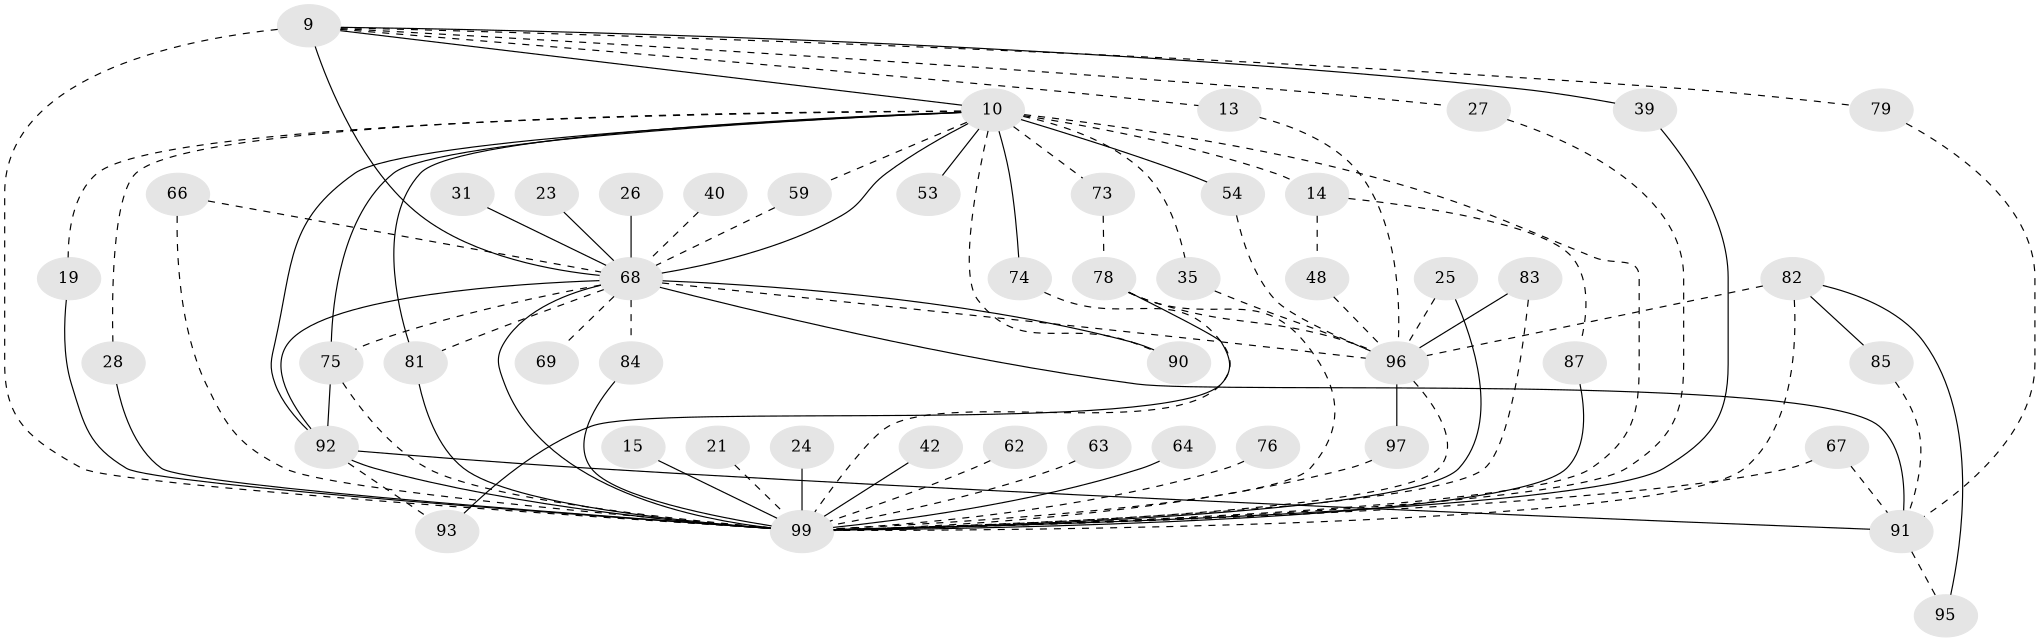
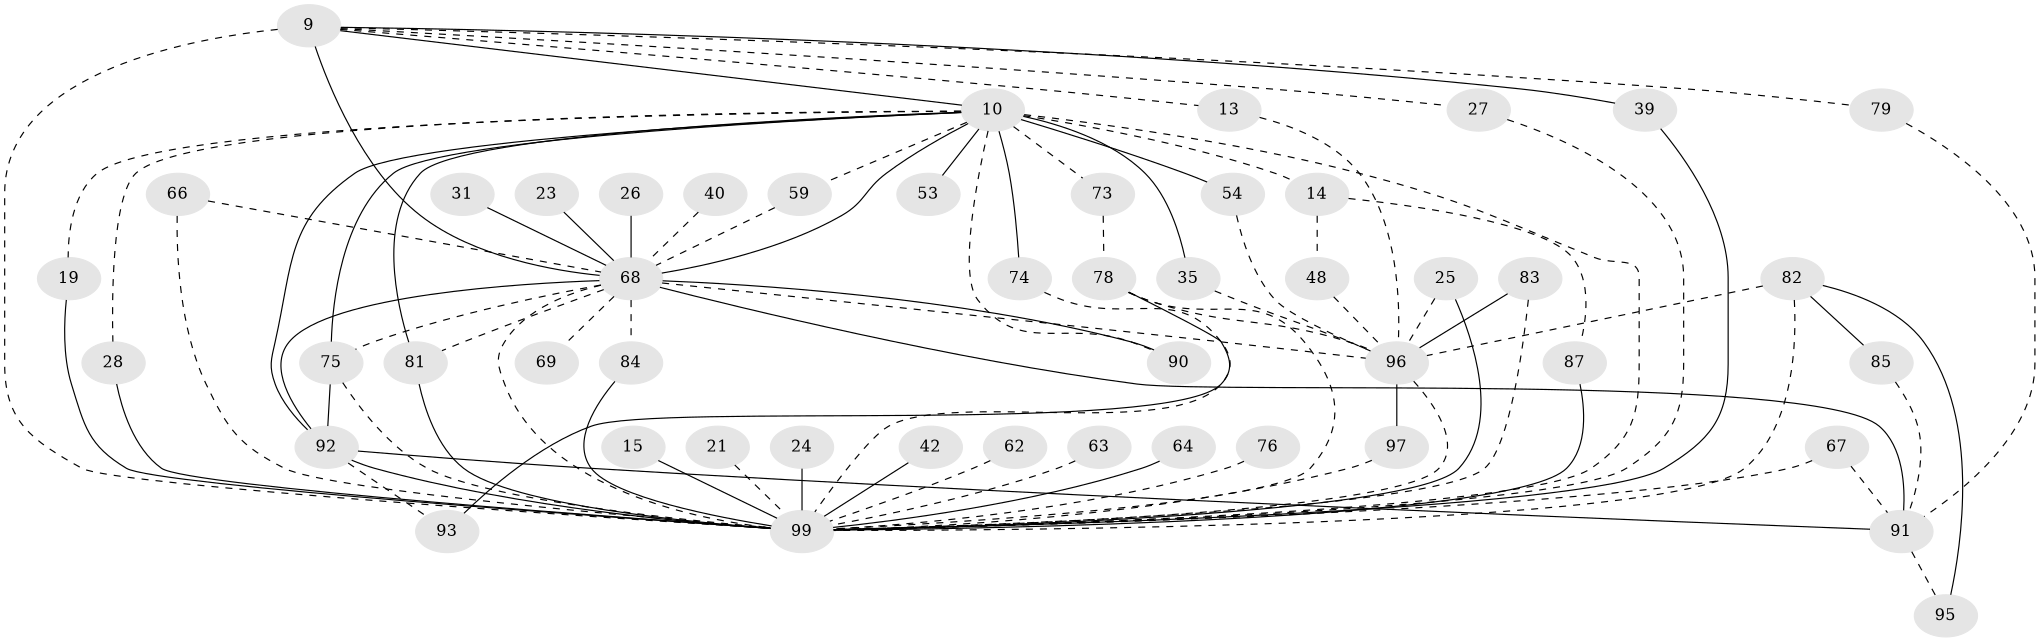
edge "10" -- "35": style dashed -> solid
edge "68" -- "99": style solid -> dashed
